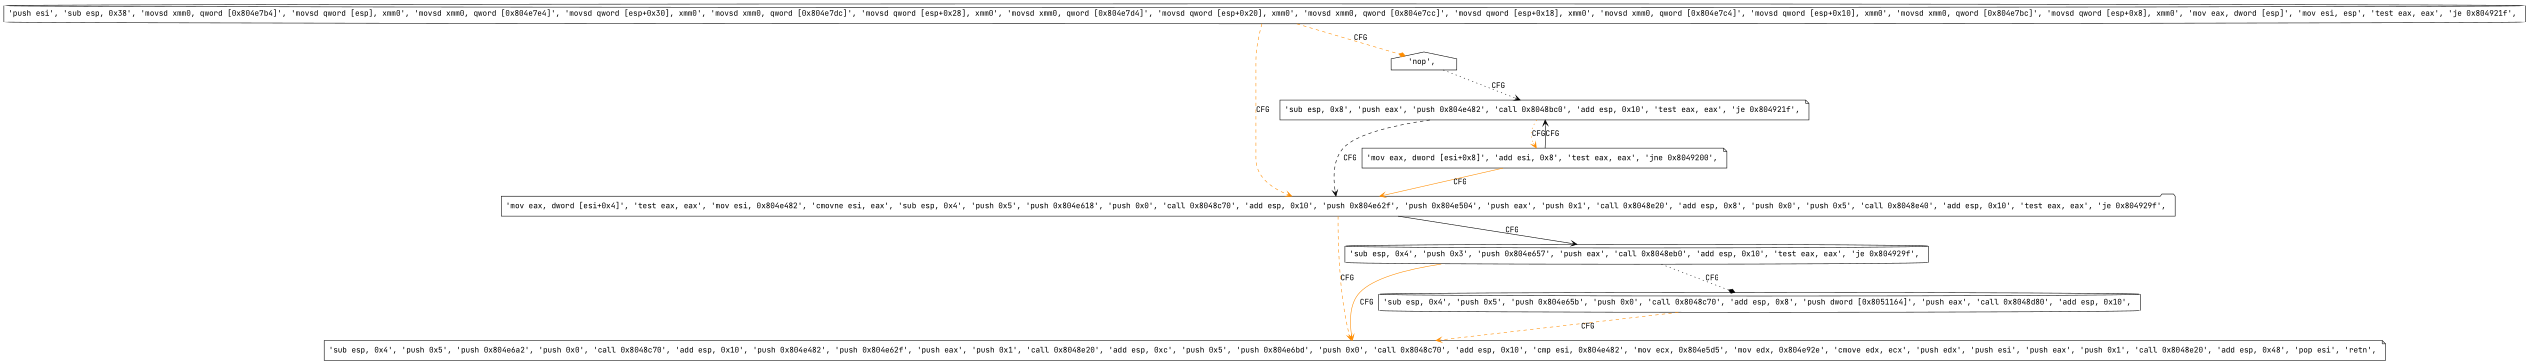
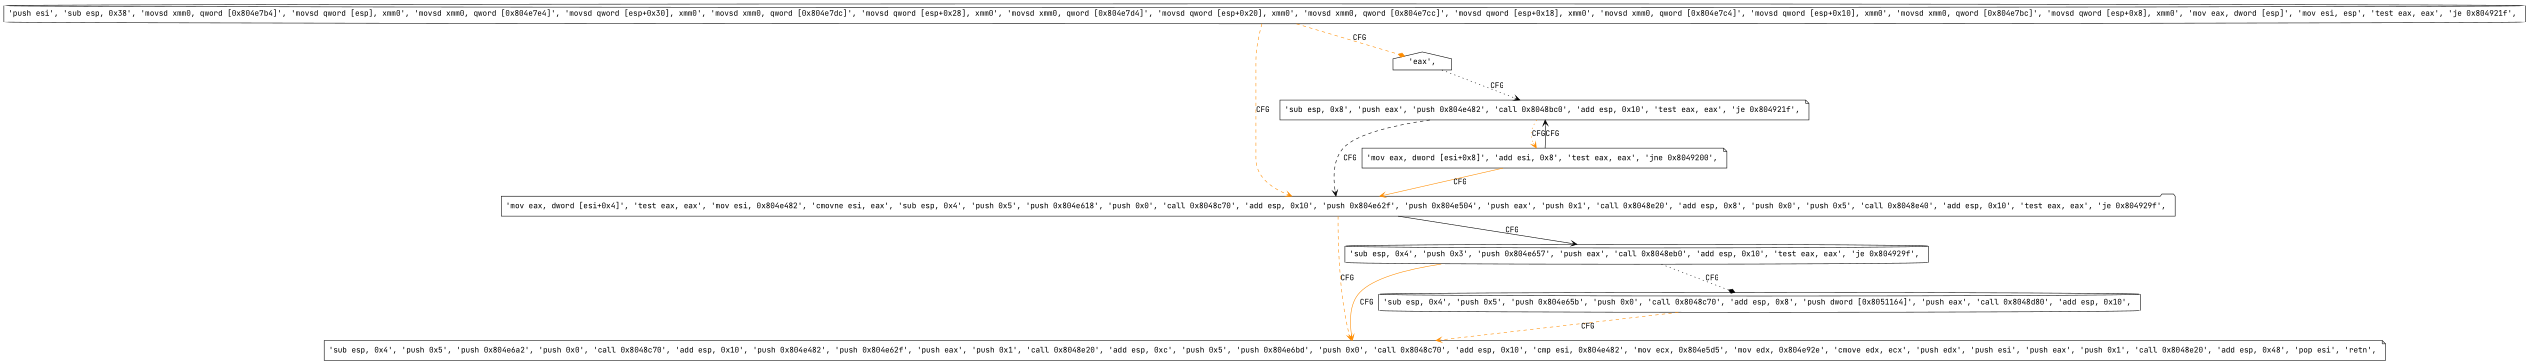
node "'nop',": label "'nop'," -> "'eax',"
